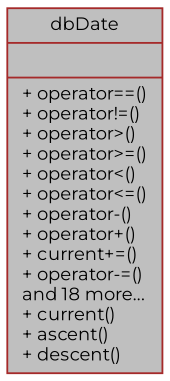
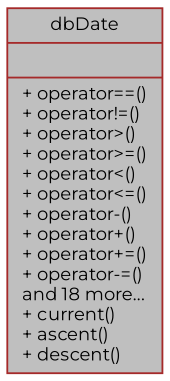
node "dbDate": text "+ current+=()" -> "+ operator+=()"
